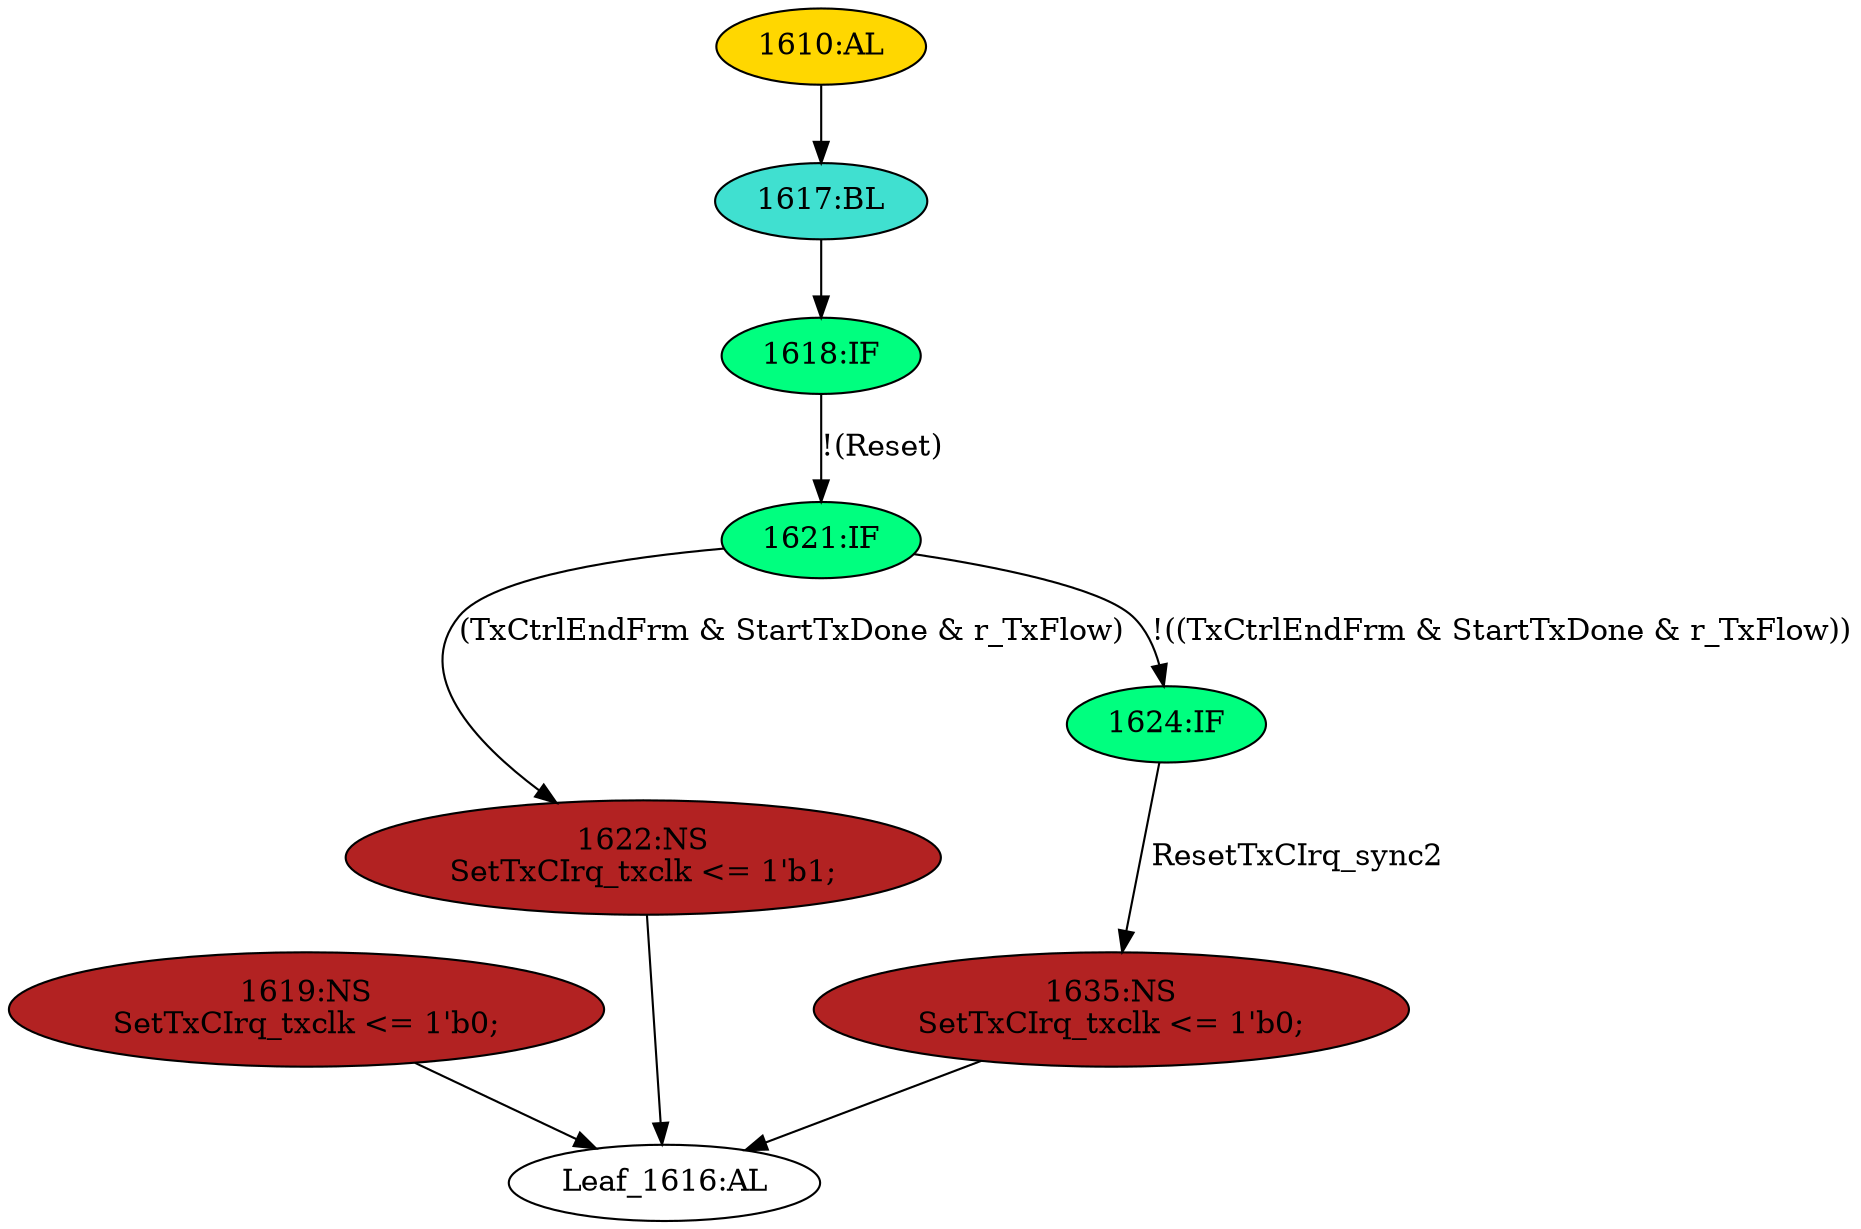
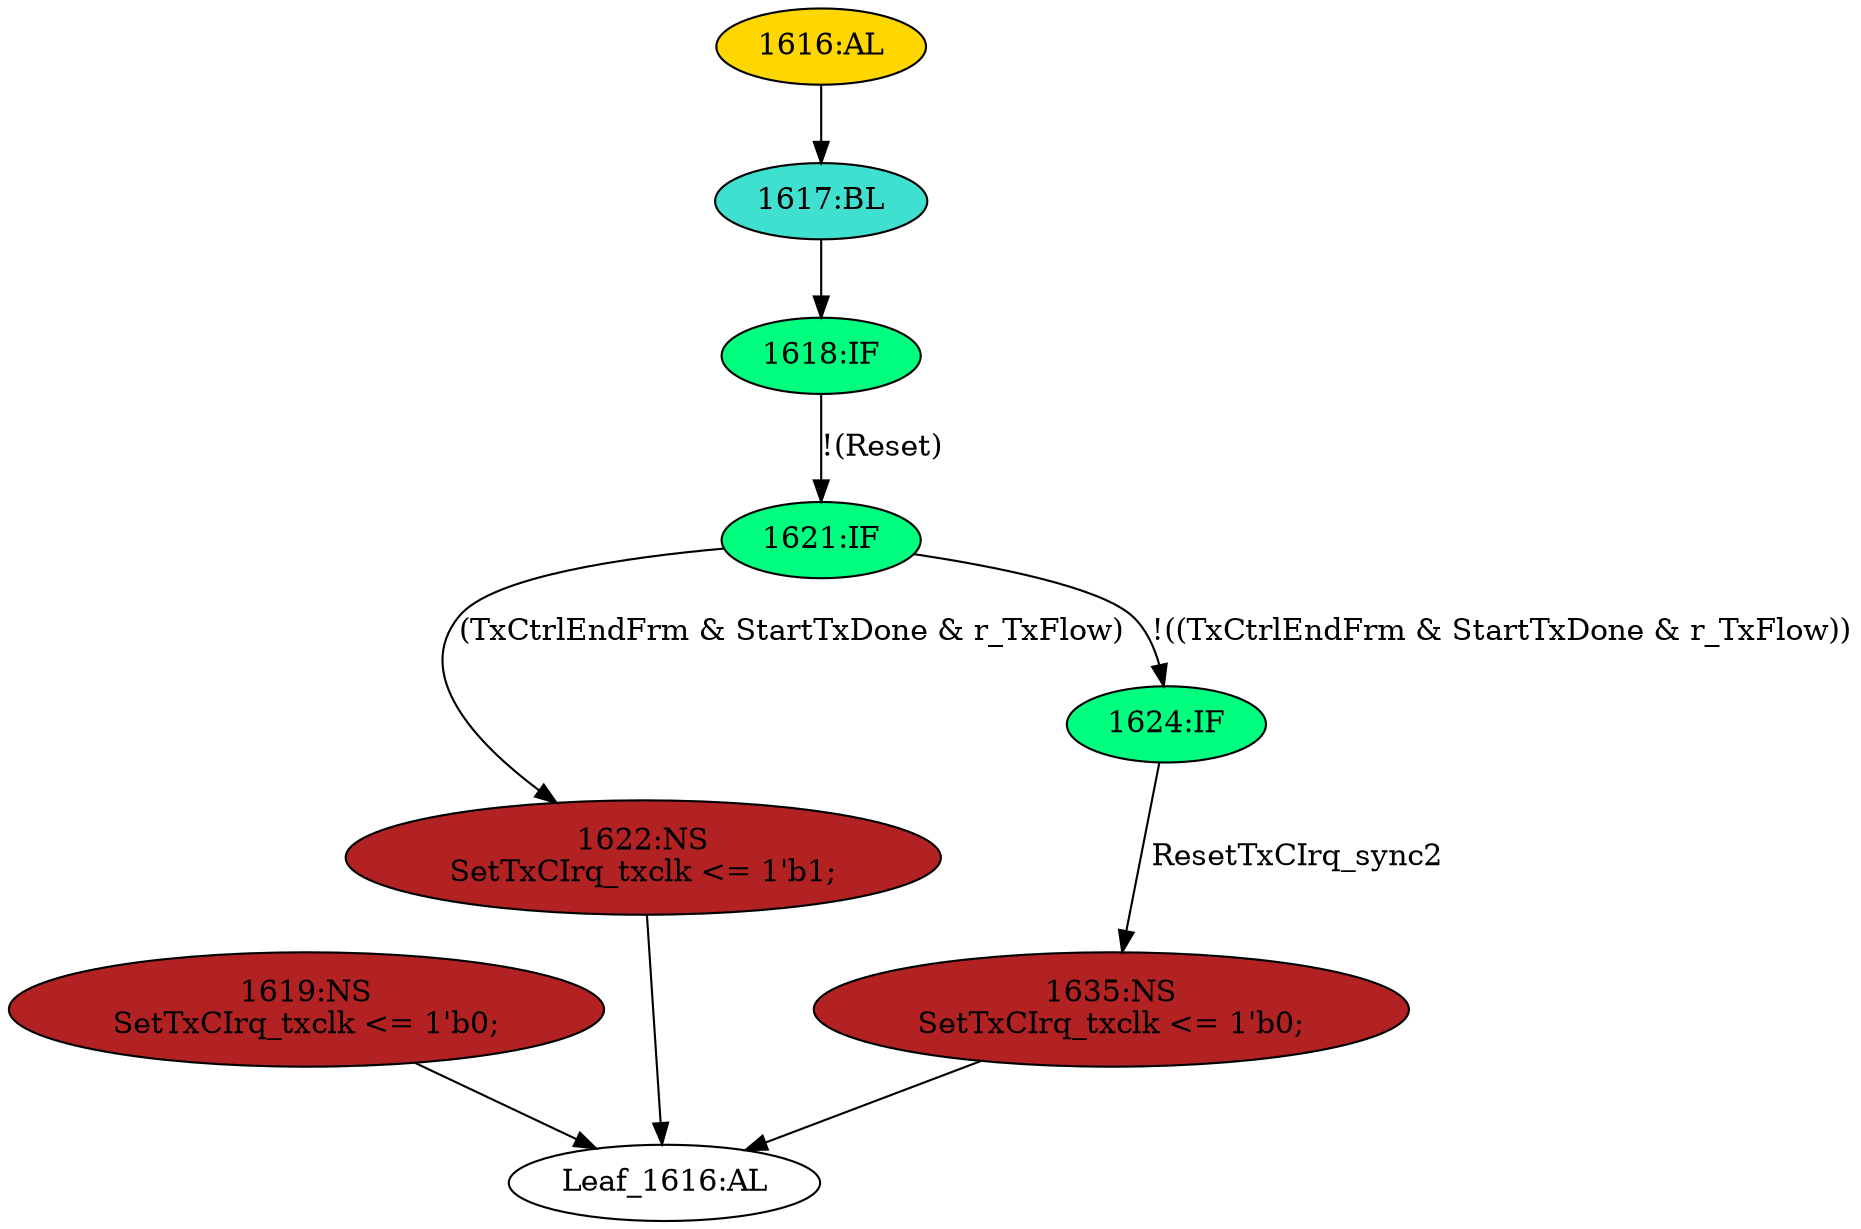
node "1610:AL": label "1610:AL" -> "1616:AL"
